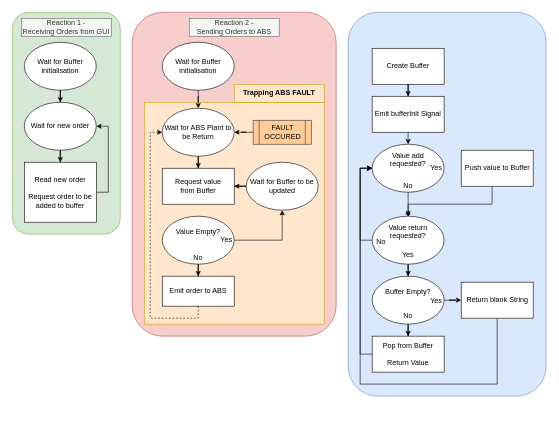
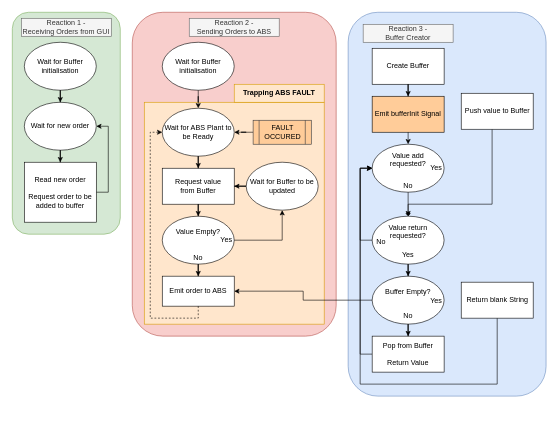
node "Reaction 3 - Buffer Creator": added
node "Emit bufferInit Signal": fillcolor #ffffff -> #ffcc99
node "Wait for ABS Plant to be Return": label "Wait for ABS Plant to be Return" -> "Wait for ABS Plant to be Ready"
node "Push value to Buffer": moved (497, 168) -> (497, 111)
edge "Request value from Buffer" -> "Value Empty?": added
edge "Buffer Empty?" -> "Return blank String": now "Buffer Empty?" -> "Emit order to ABS"
